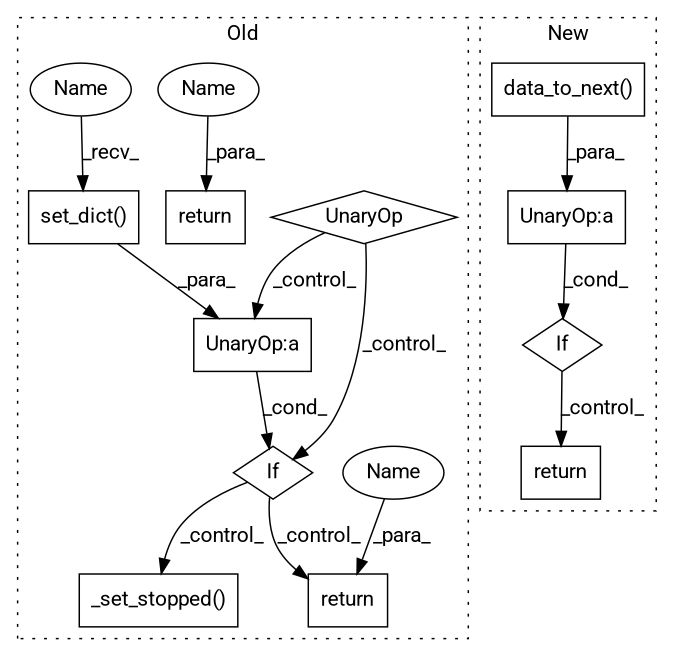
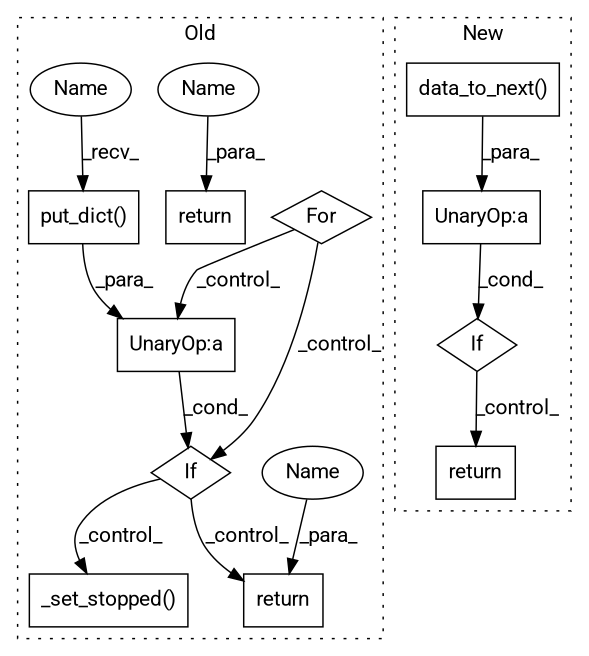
node "set_dict()": label "set_dict()" -> "put_dict()"
node "UnaryOp": label "UnaryOp" -> "For"
